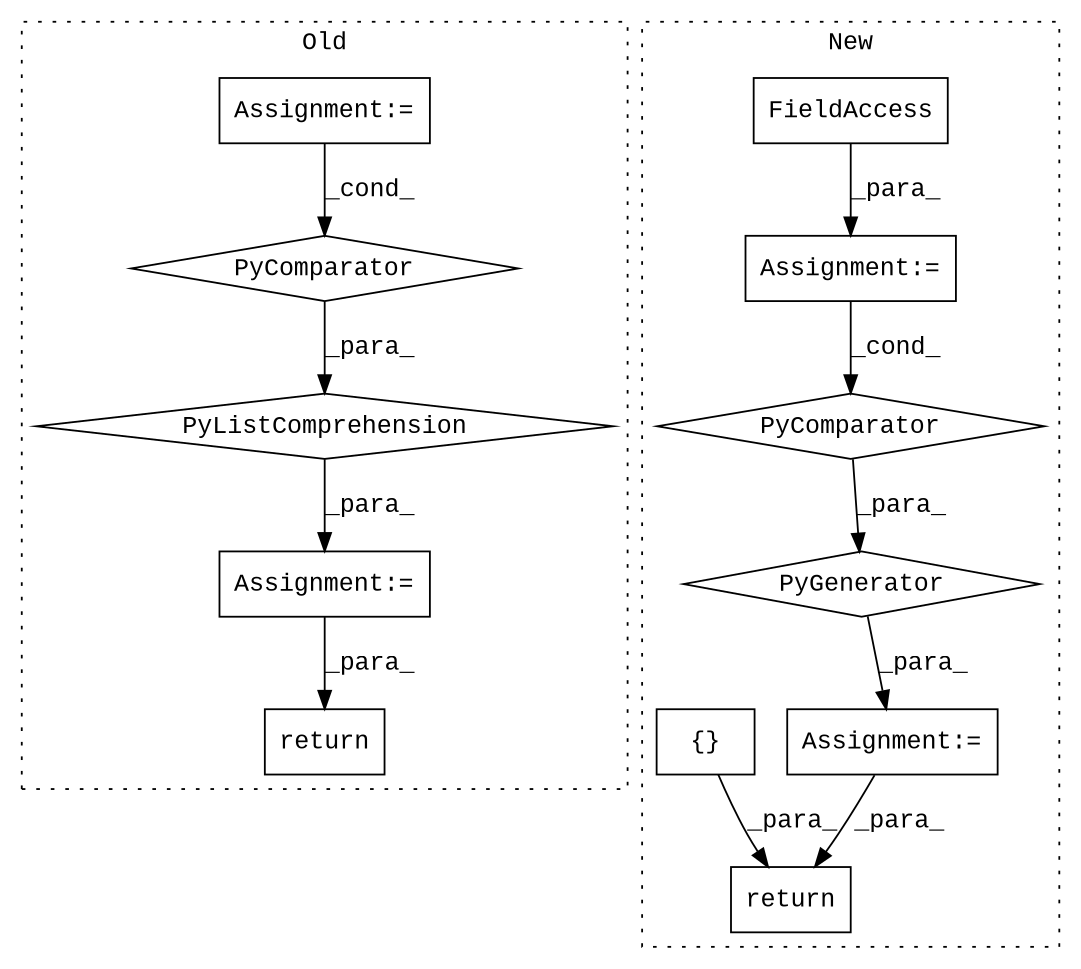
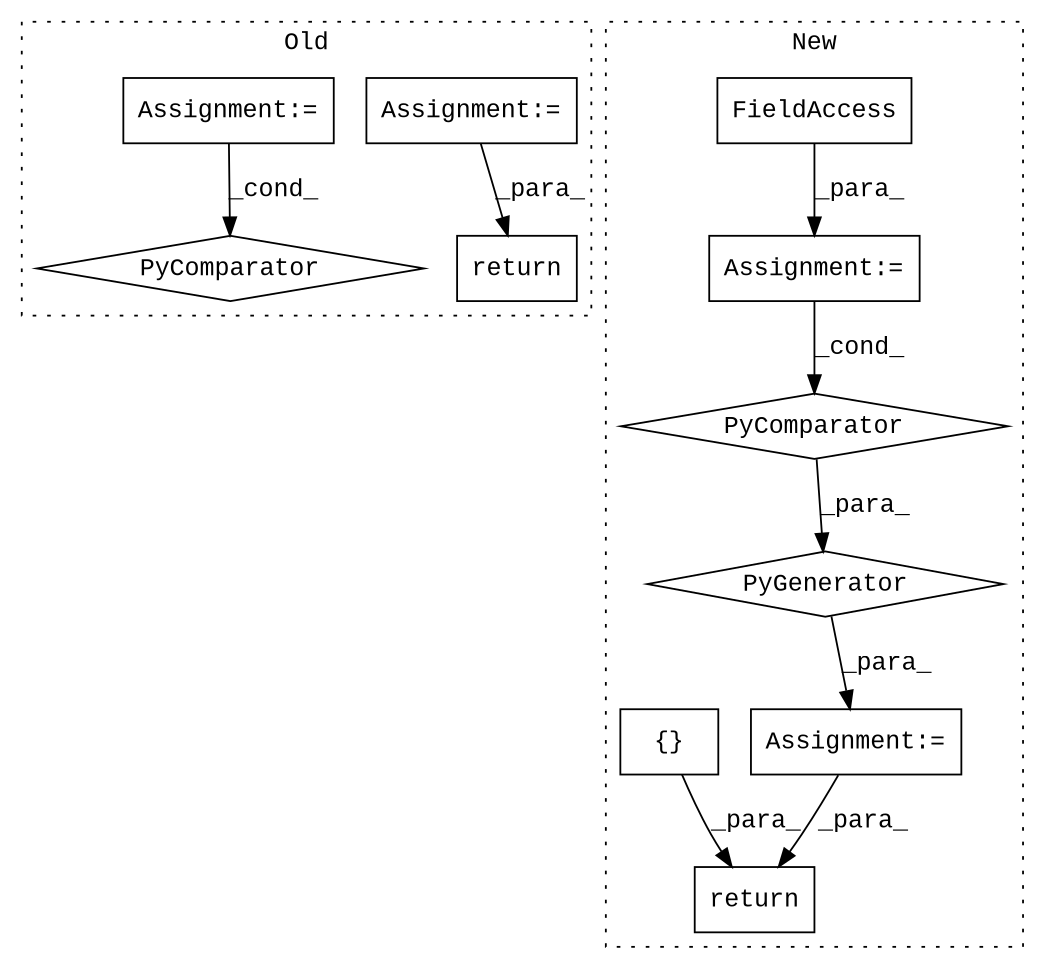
node "PyListComprehension": removed
